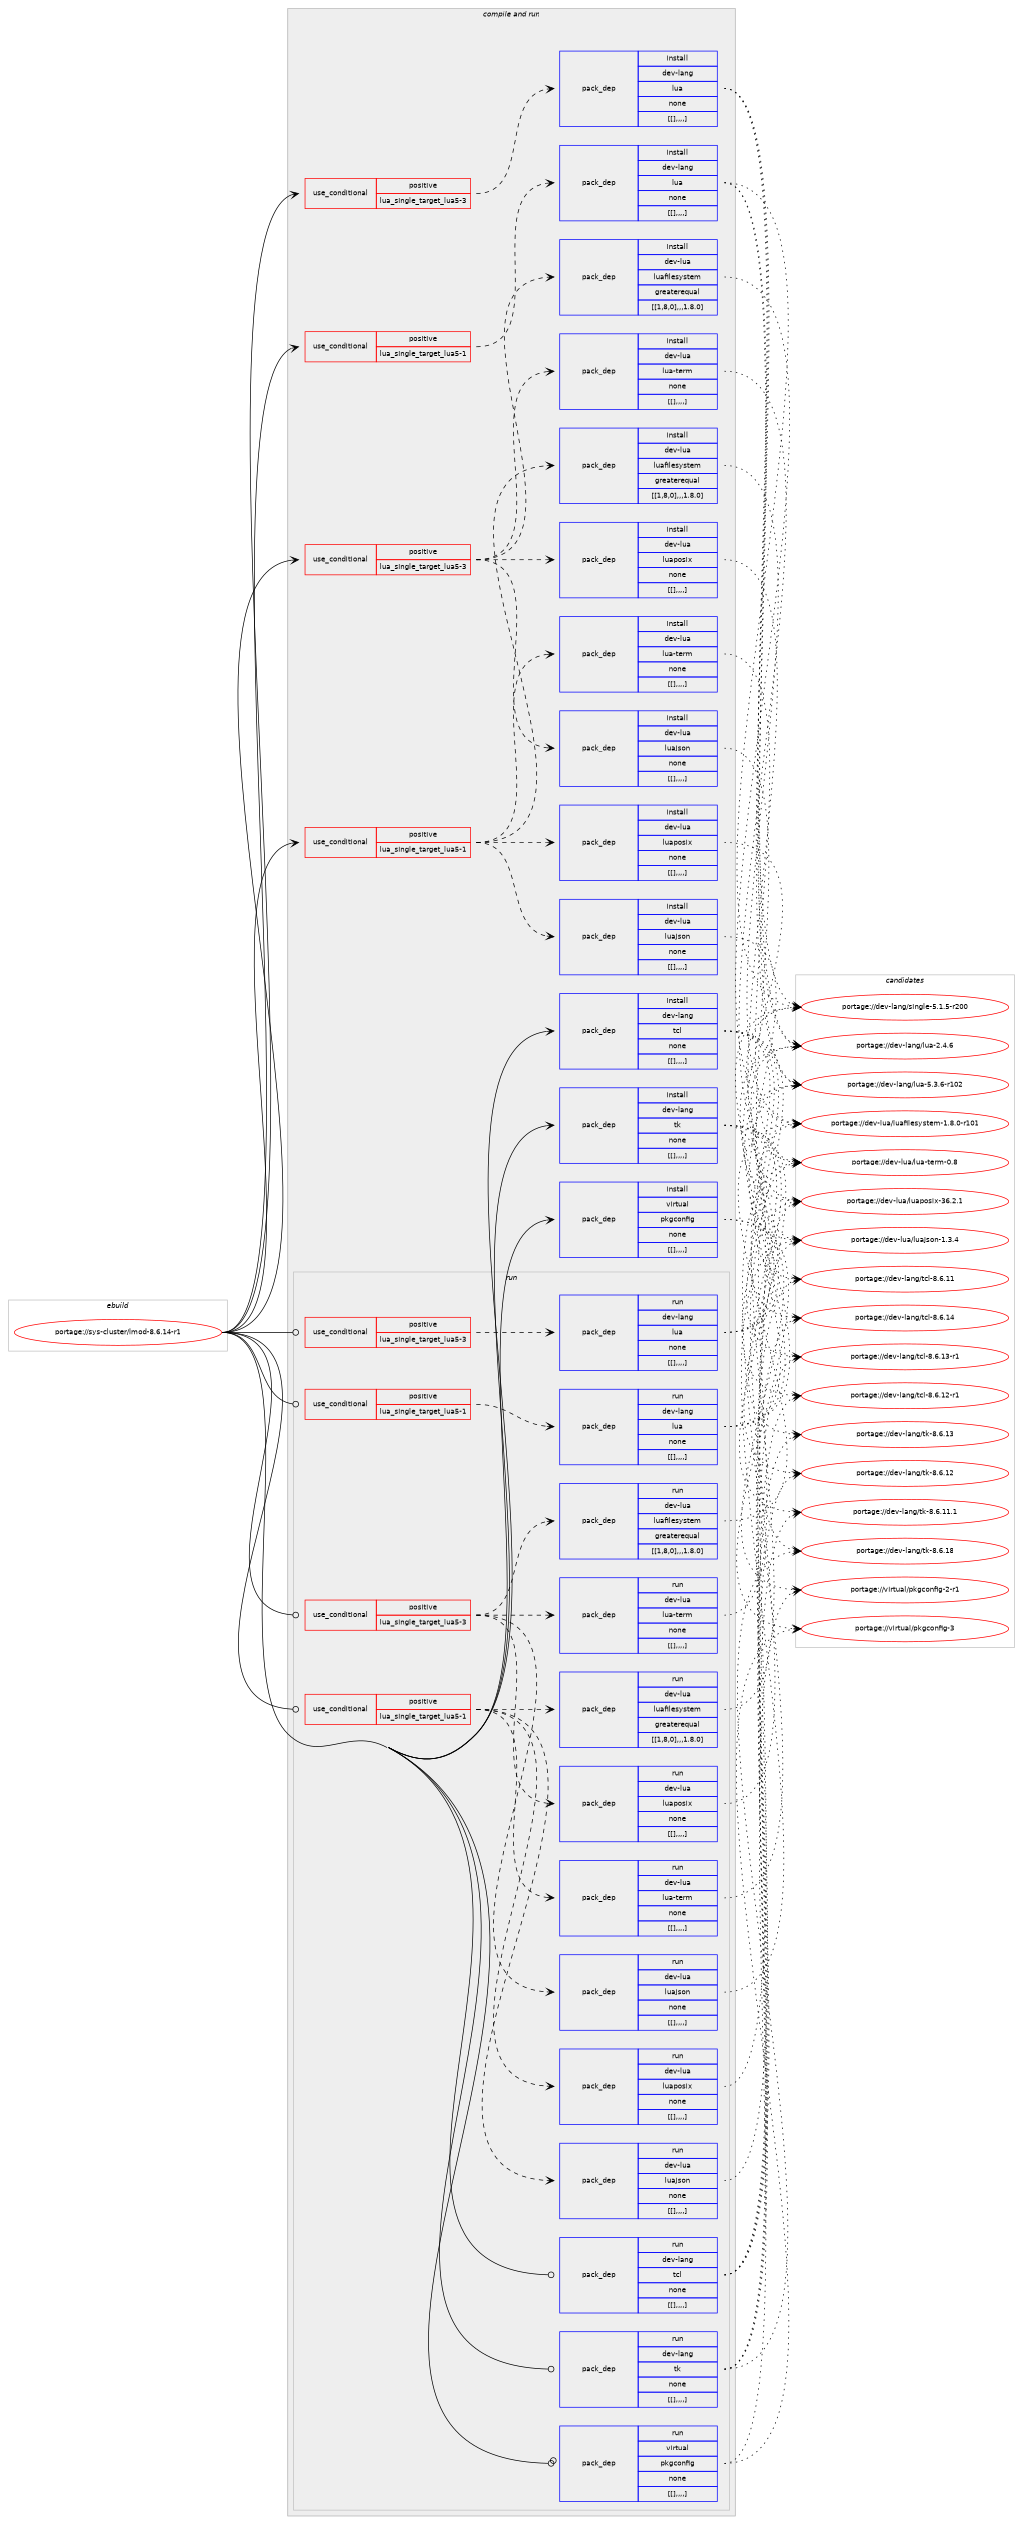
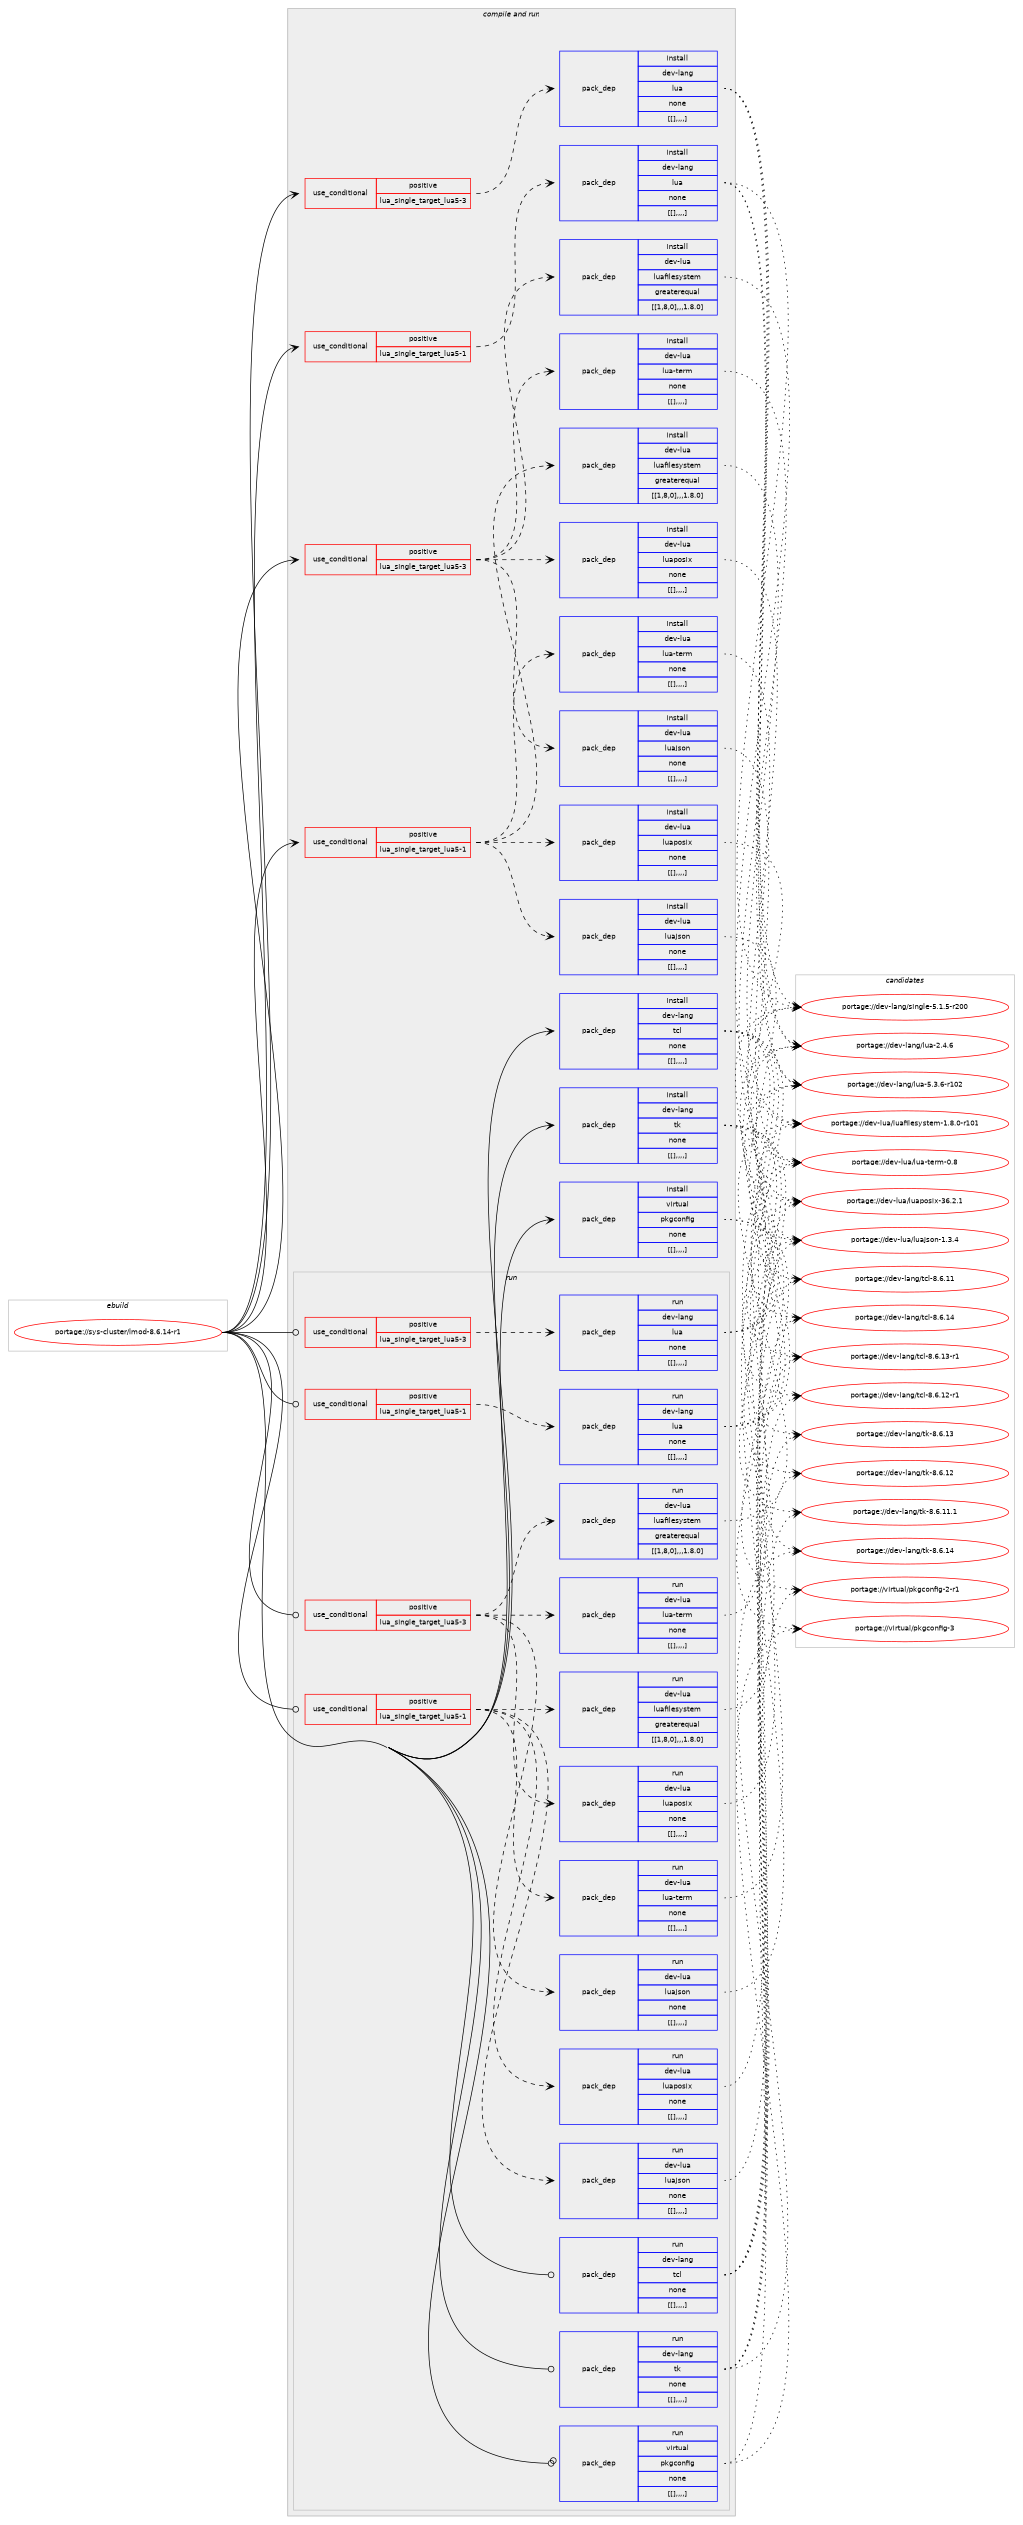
node "portage://dev-lang/tk-8.6.18": label "portage://dev-lang/tk-8.6.18" -> "portage://dev-lang/tk-8.6.14"
